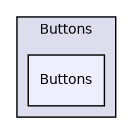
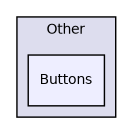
cluster "Buttons": label "Buttons" -> "Other"
